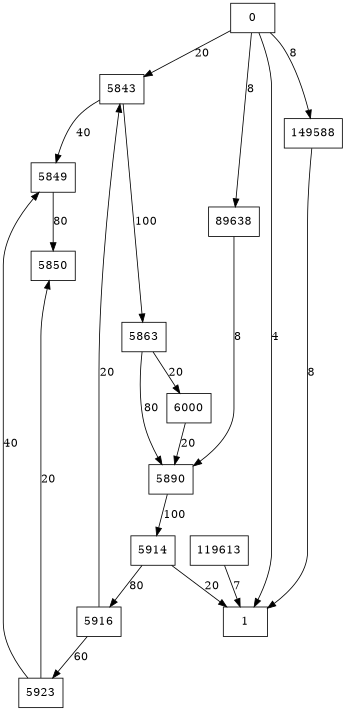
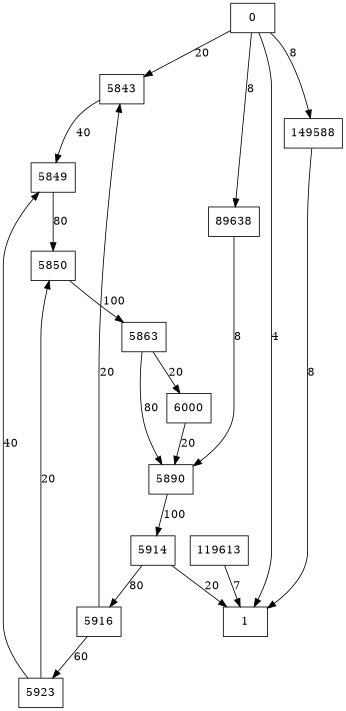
edge "5843" -> "5863": now "5850" -> "5863"
